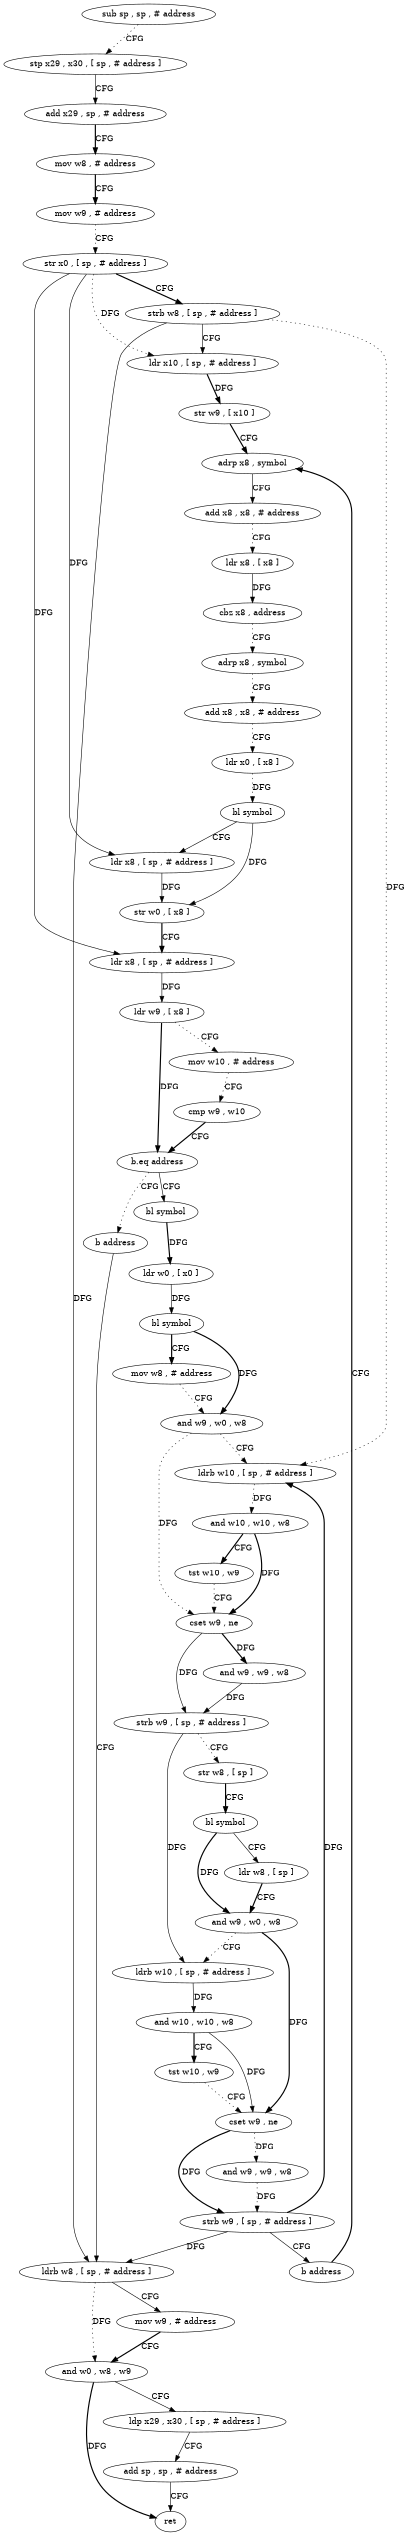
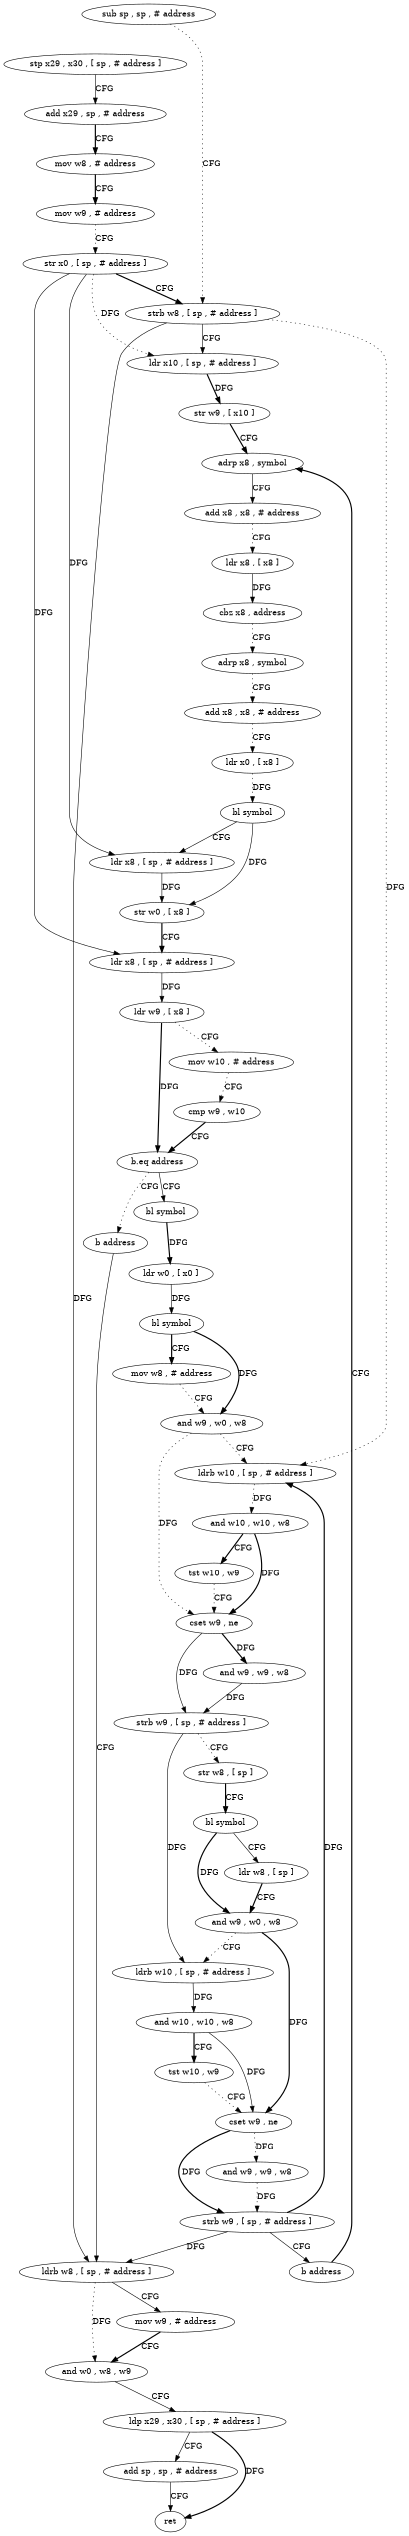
edge "sub sp , sp , # address" -> "stp x29 , x30 , [ sp , # address ]": now "sub sp , sp , # address" -> "strb w8 , [ sp , # address ]"
edge "and w0 , w8 , w9" -> "ret": now "ldp x29 , x30 , [ sp , # address ]" -> "ret"
